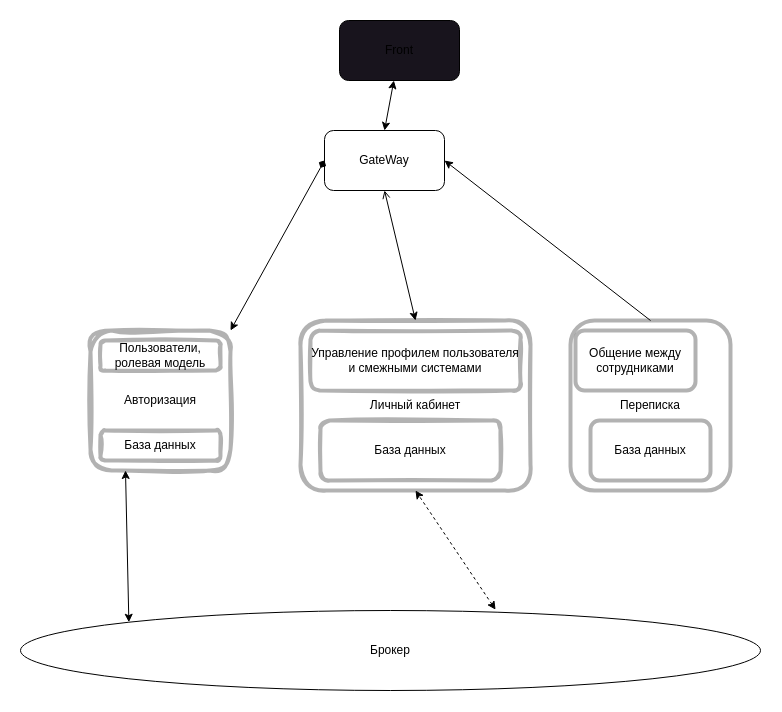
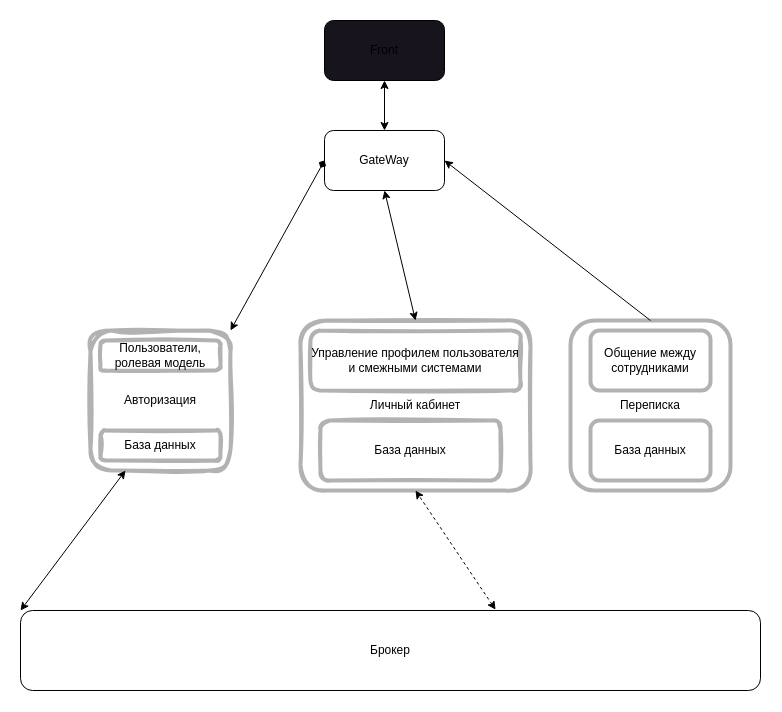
node "Front": moved (400, 51) -> (385, 51)
edge "GateWay" -- "Личный кабинет": arrowhead open -> classic
node "Общение между сотрудниками": moved (636, 361) -> (651, 361)
node "Брокер": shape ellipse -> rounded rectangle
